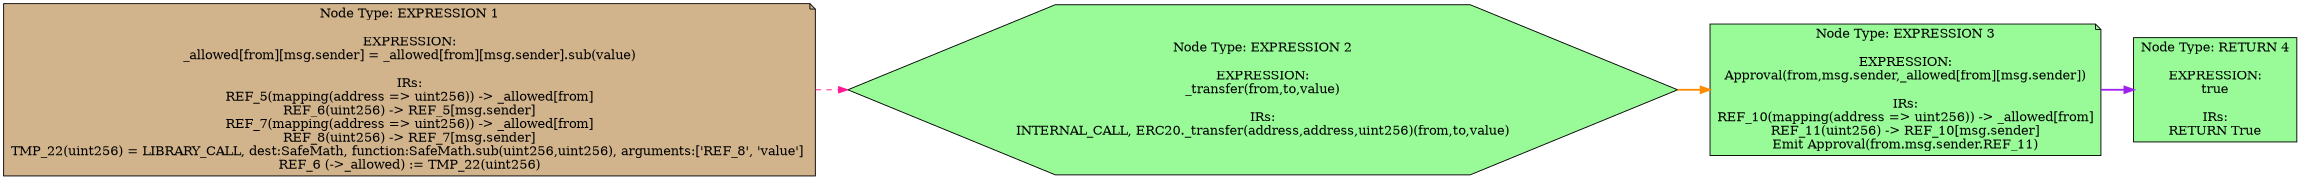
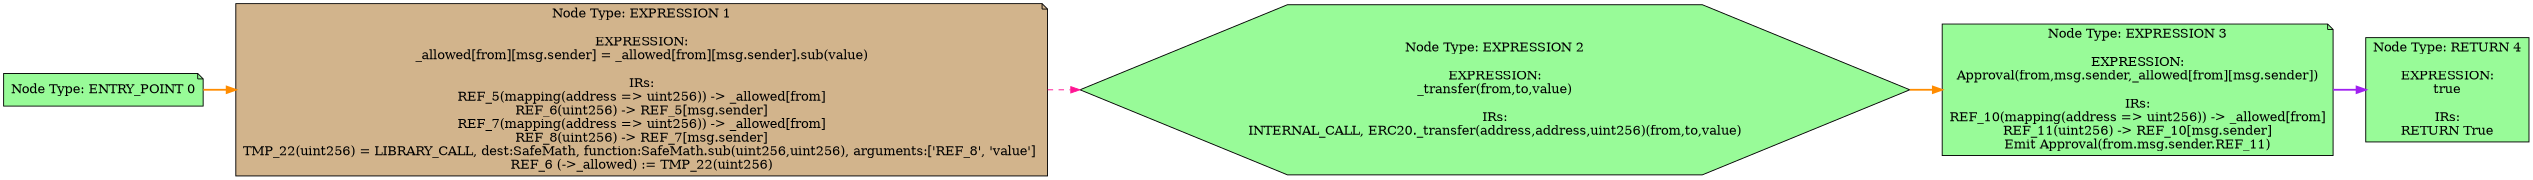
node "Node Type: ENTRY_POINT 0": added
